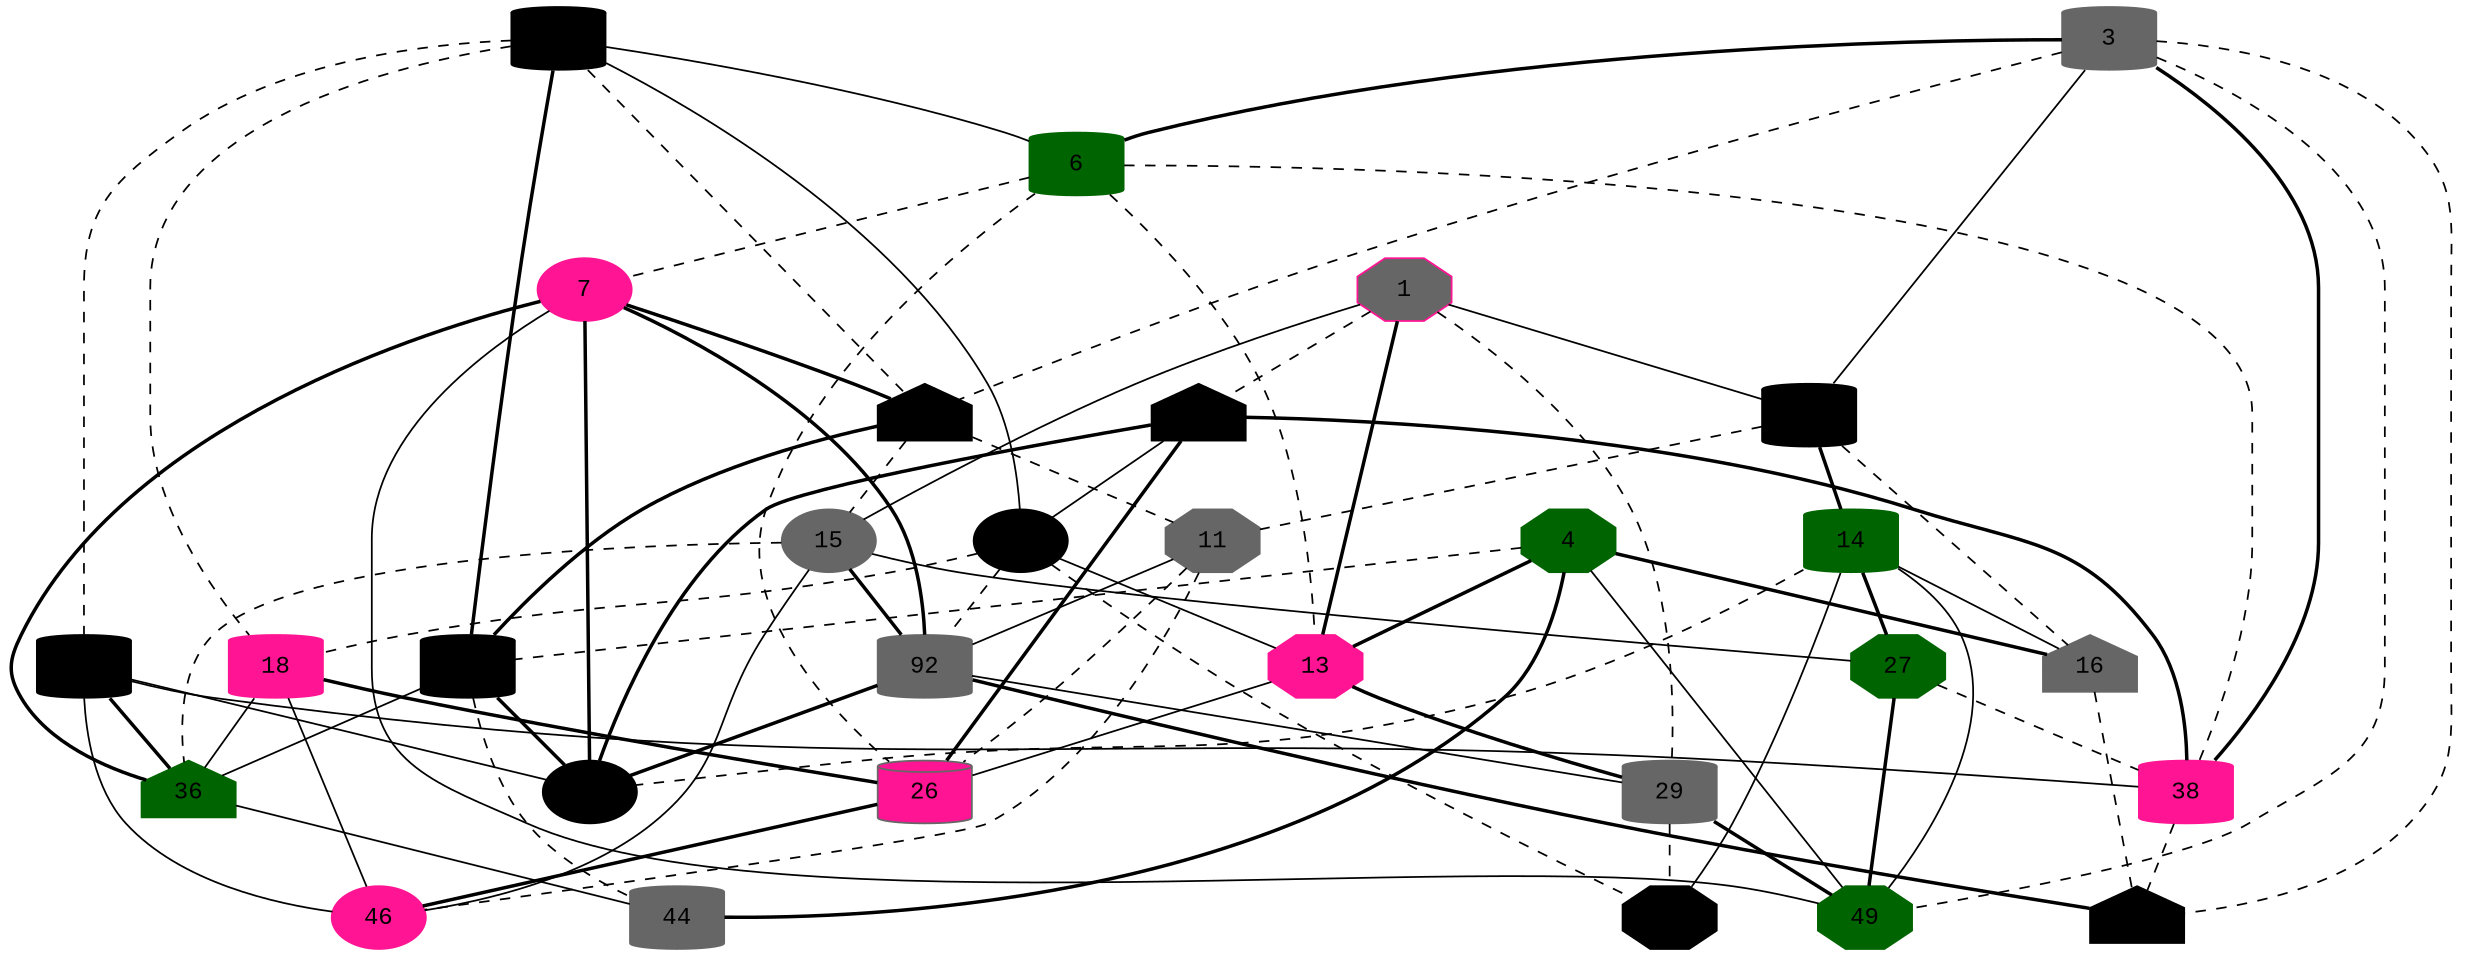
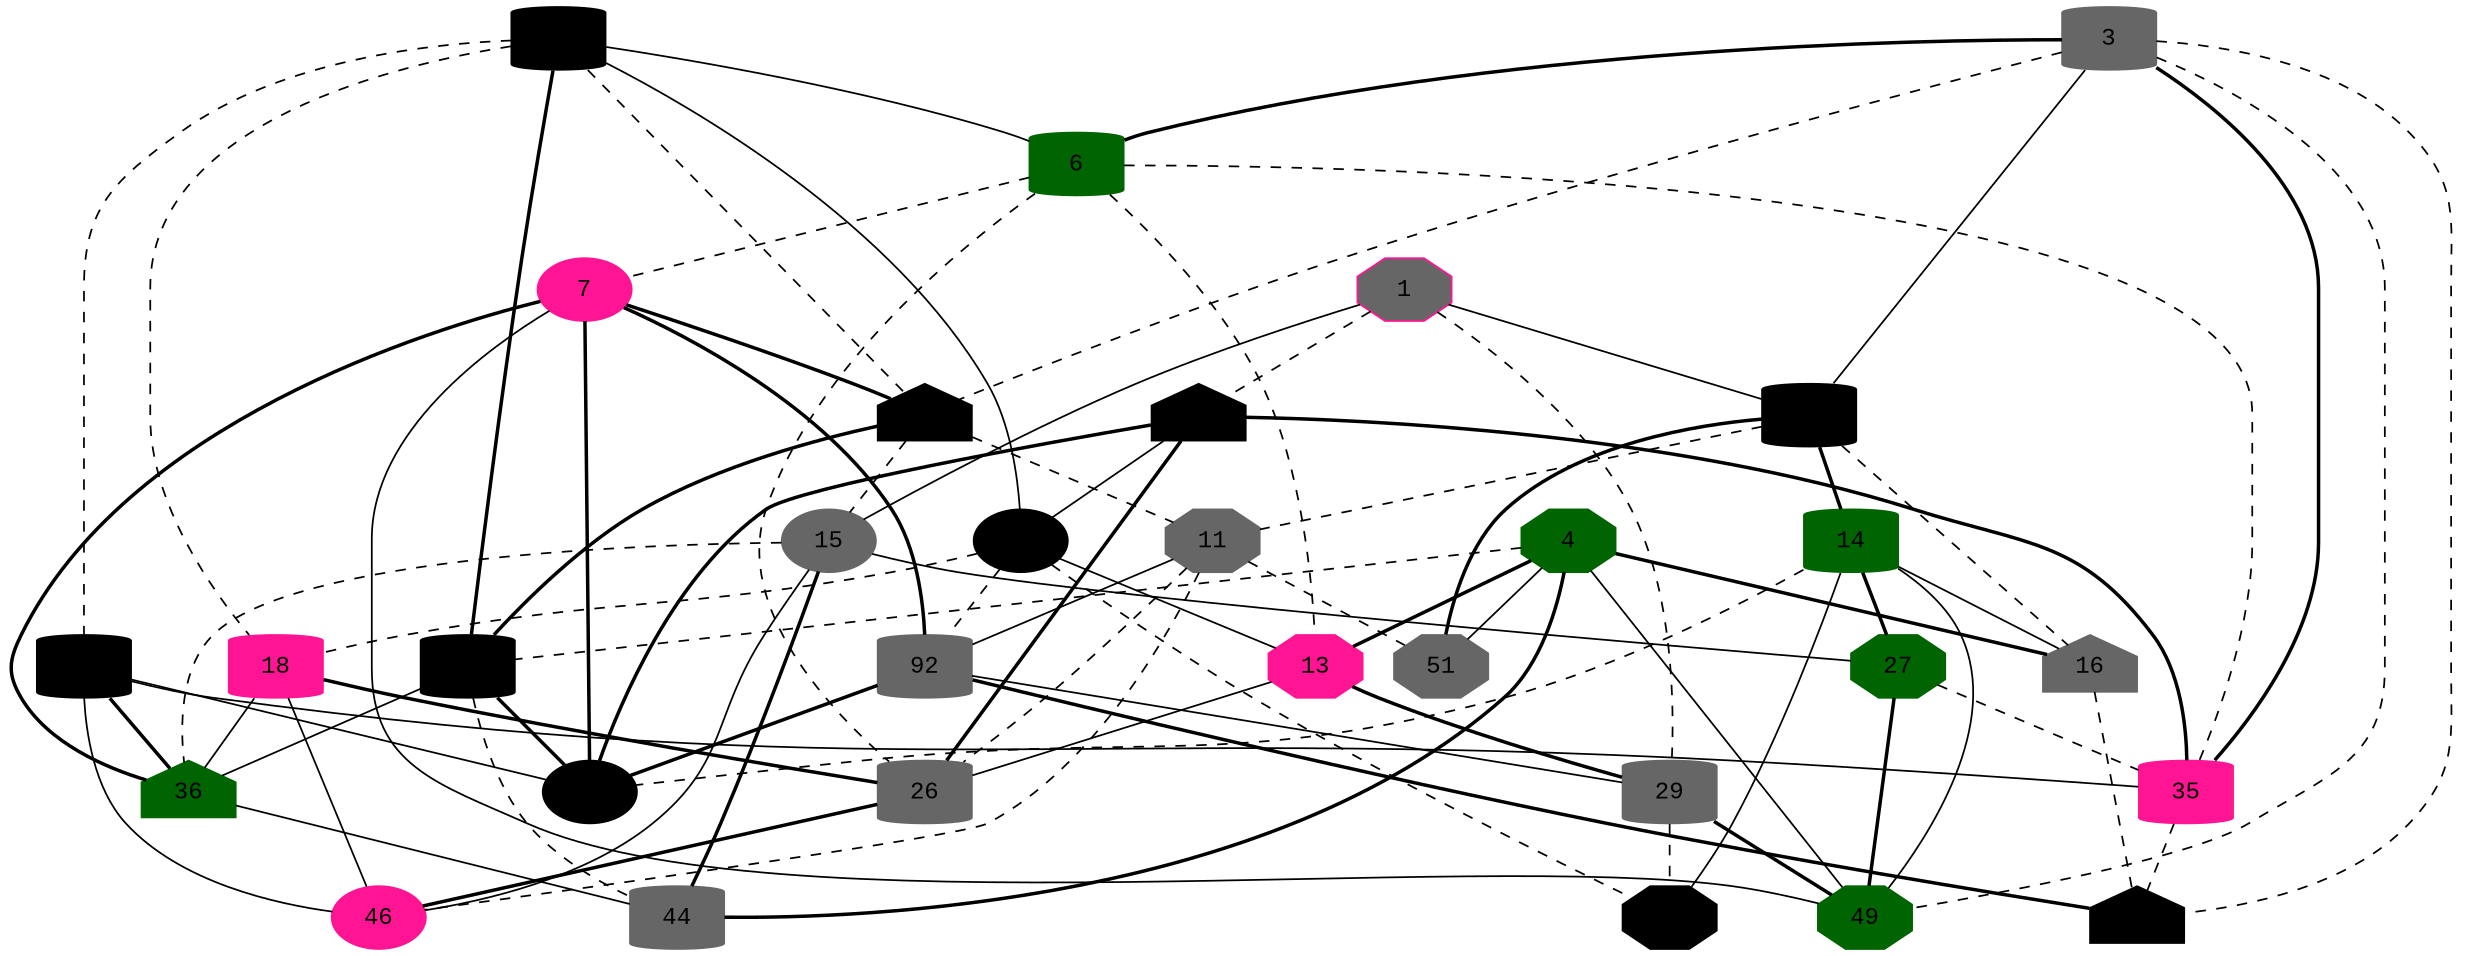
edge "1" -- "13": removed
edge "15" -- "92": now "15" -- "44"
node "51": added
node "26": fillcolor deeppink -> gray40
node "38": label "38" -> "35"
